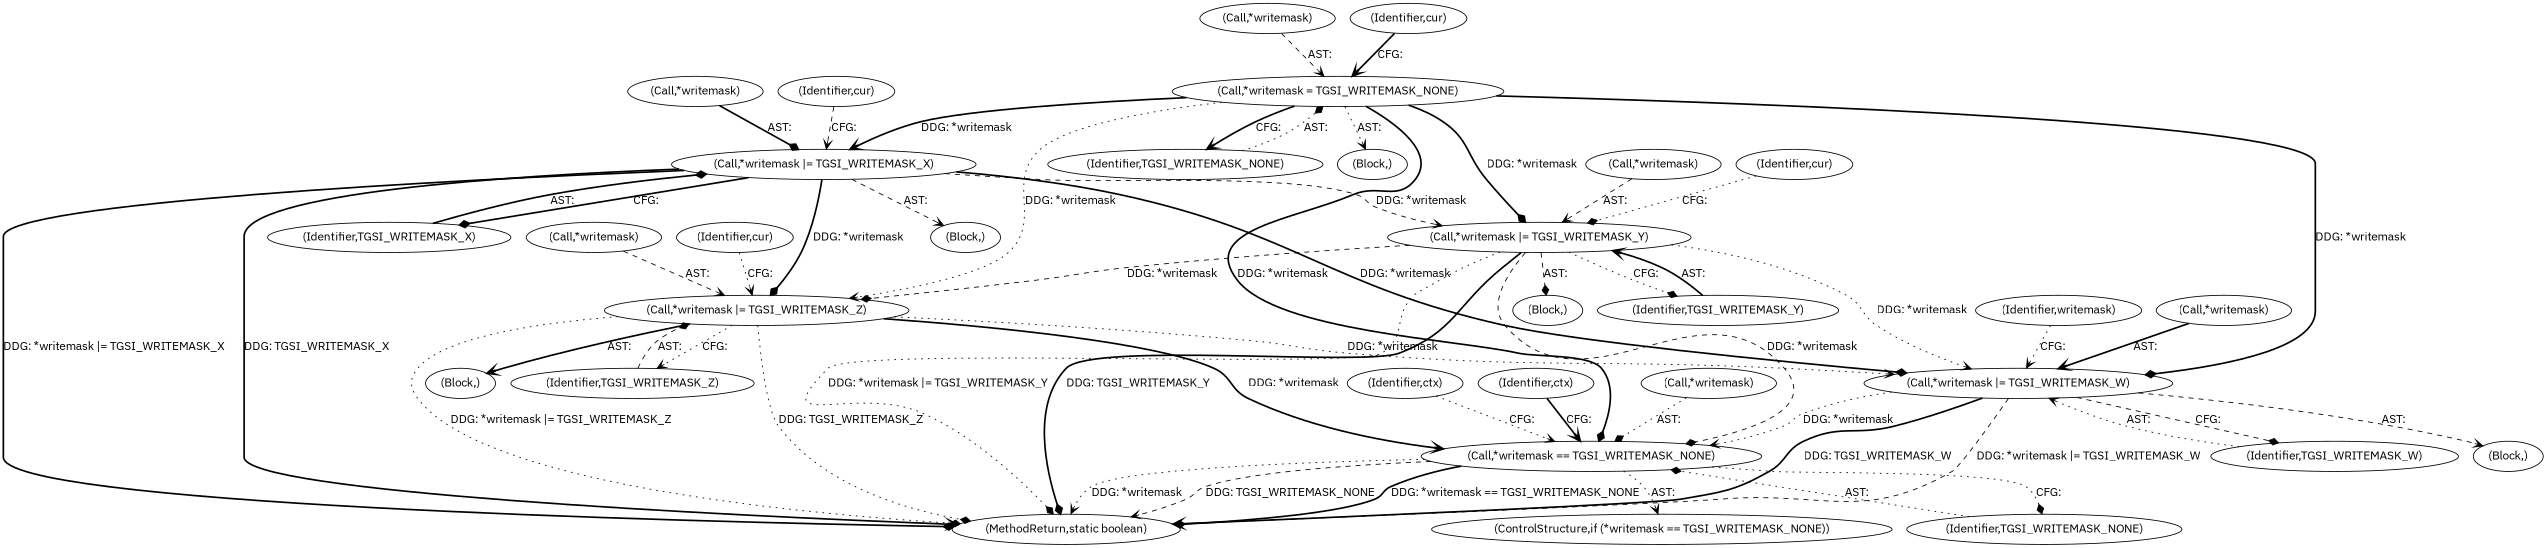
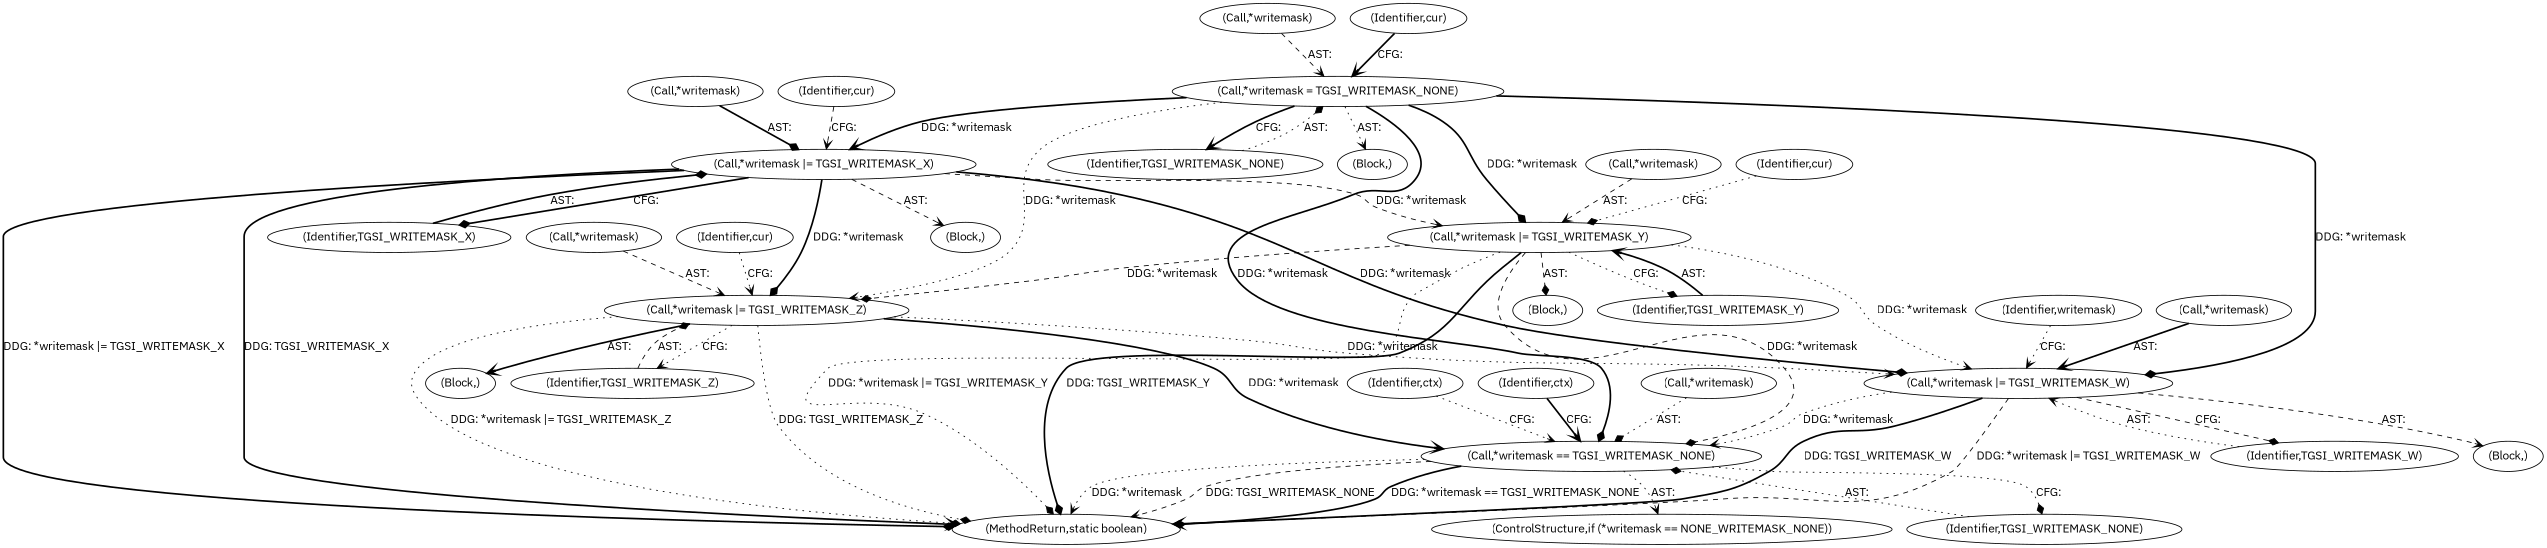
node "(ControlStructure,if (*writemask == TGSI_WRITEMASK_NONE))": label "(ControlStructure,if (*writemask == TGSI_WRITEMASK_NONE))" -> "(ControlStructure,if (*writemask == NONE_WRITEMASK_NONE))"
